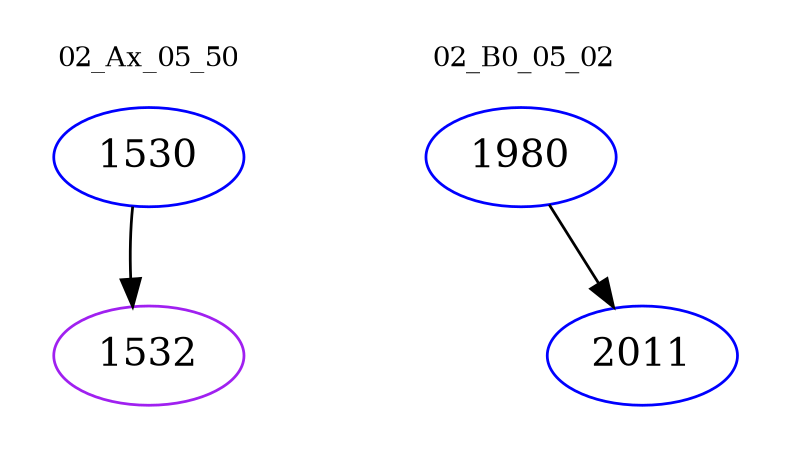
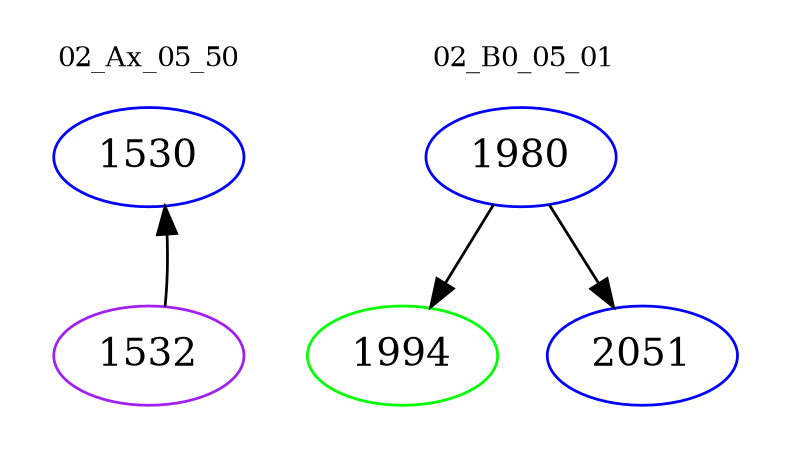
cluster "02_B0_05_02": label "02_B0_05_02" -> "02_B0_05_01"
edge "1530" -> "1532": reversed
node "1994": added
node "2011": label "2011" -> "2051"
